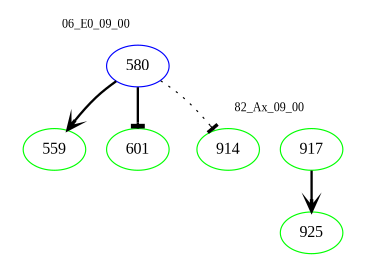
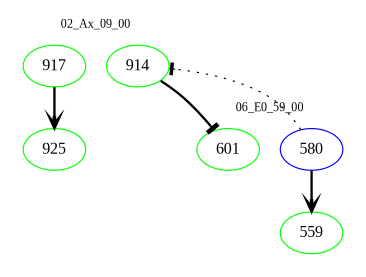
cluster "06_E0_09_00": label "06_E0_09_00" -> "06_E0_59_00"
edge "580" -> "601": now "914" -> "601"
cluster "82_Ax_09_00": label "82_Ax_09_00" -> "02_Ax_09_00"
